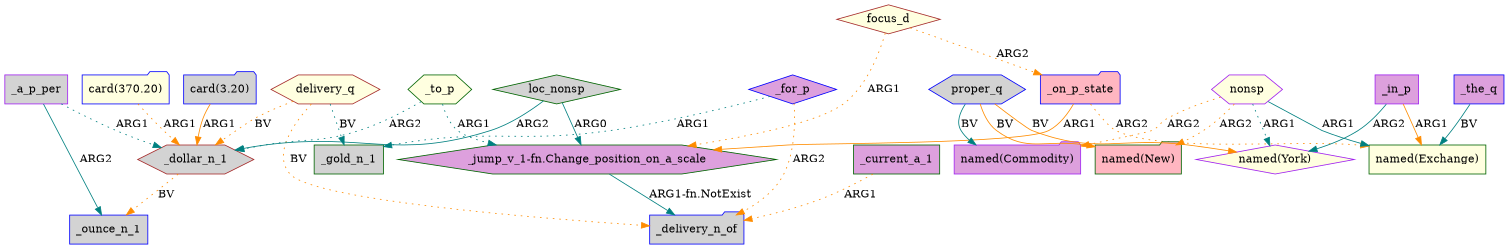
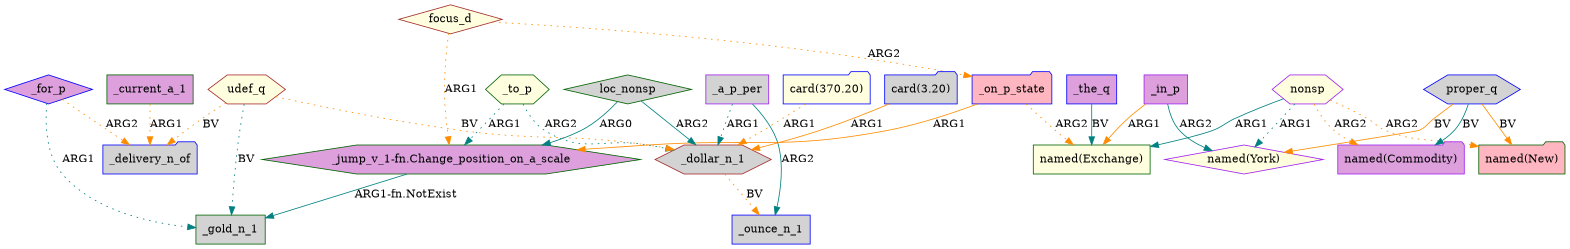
node "delivery_q": label "delivery_q" -> "udef_q"
edge "_jump_v_1-fn.Change_position_on_a_scale" -> "_delivery_n_of": now "_jump_v_1-fn.Change_position_on_a_scale" -> "_gold_n_1"
